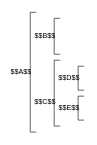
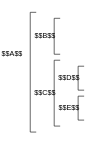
node "$$A$$": moved (21, 72) -> (12, 54)
node "$$C$$": moved (45, 102) -> (45, 93)
